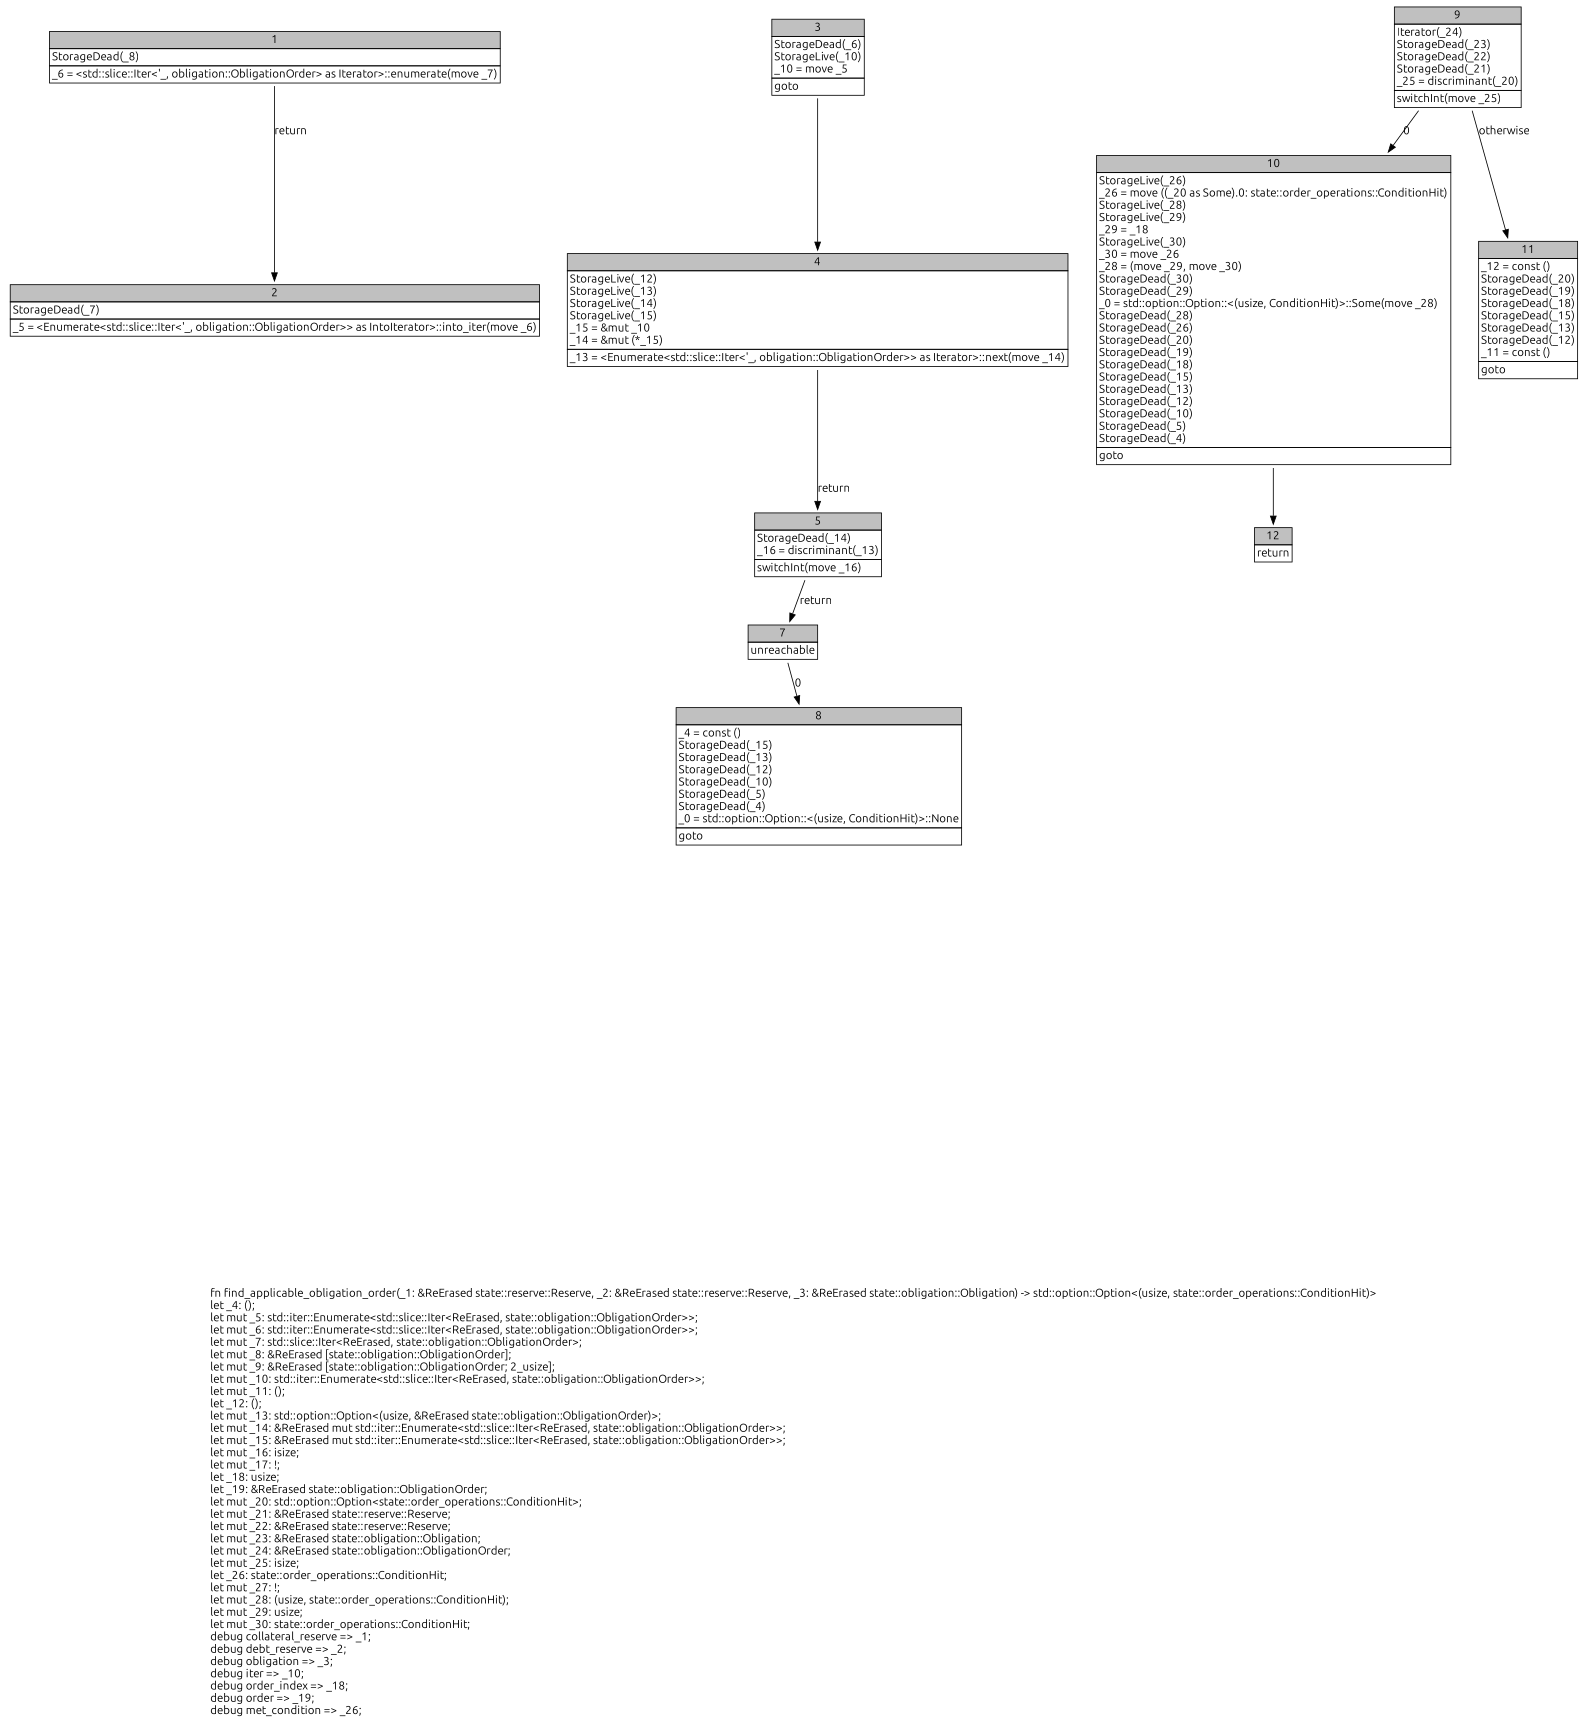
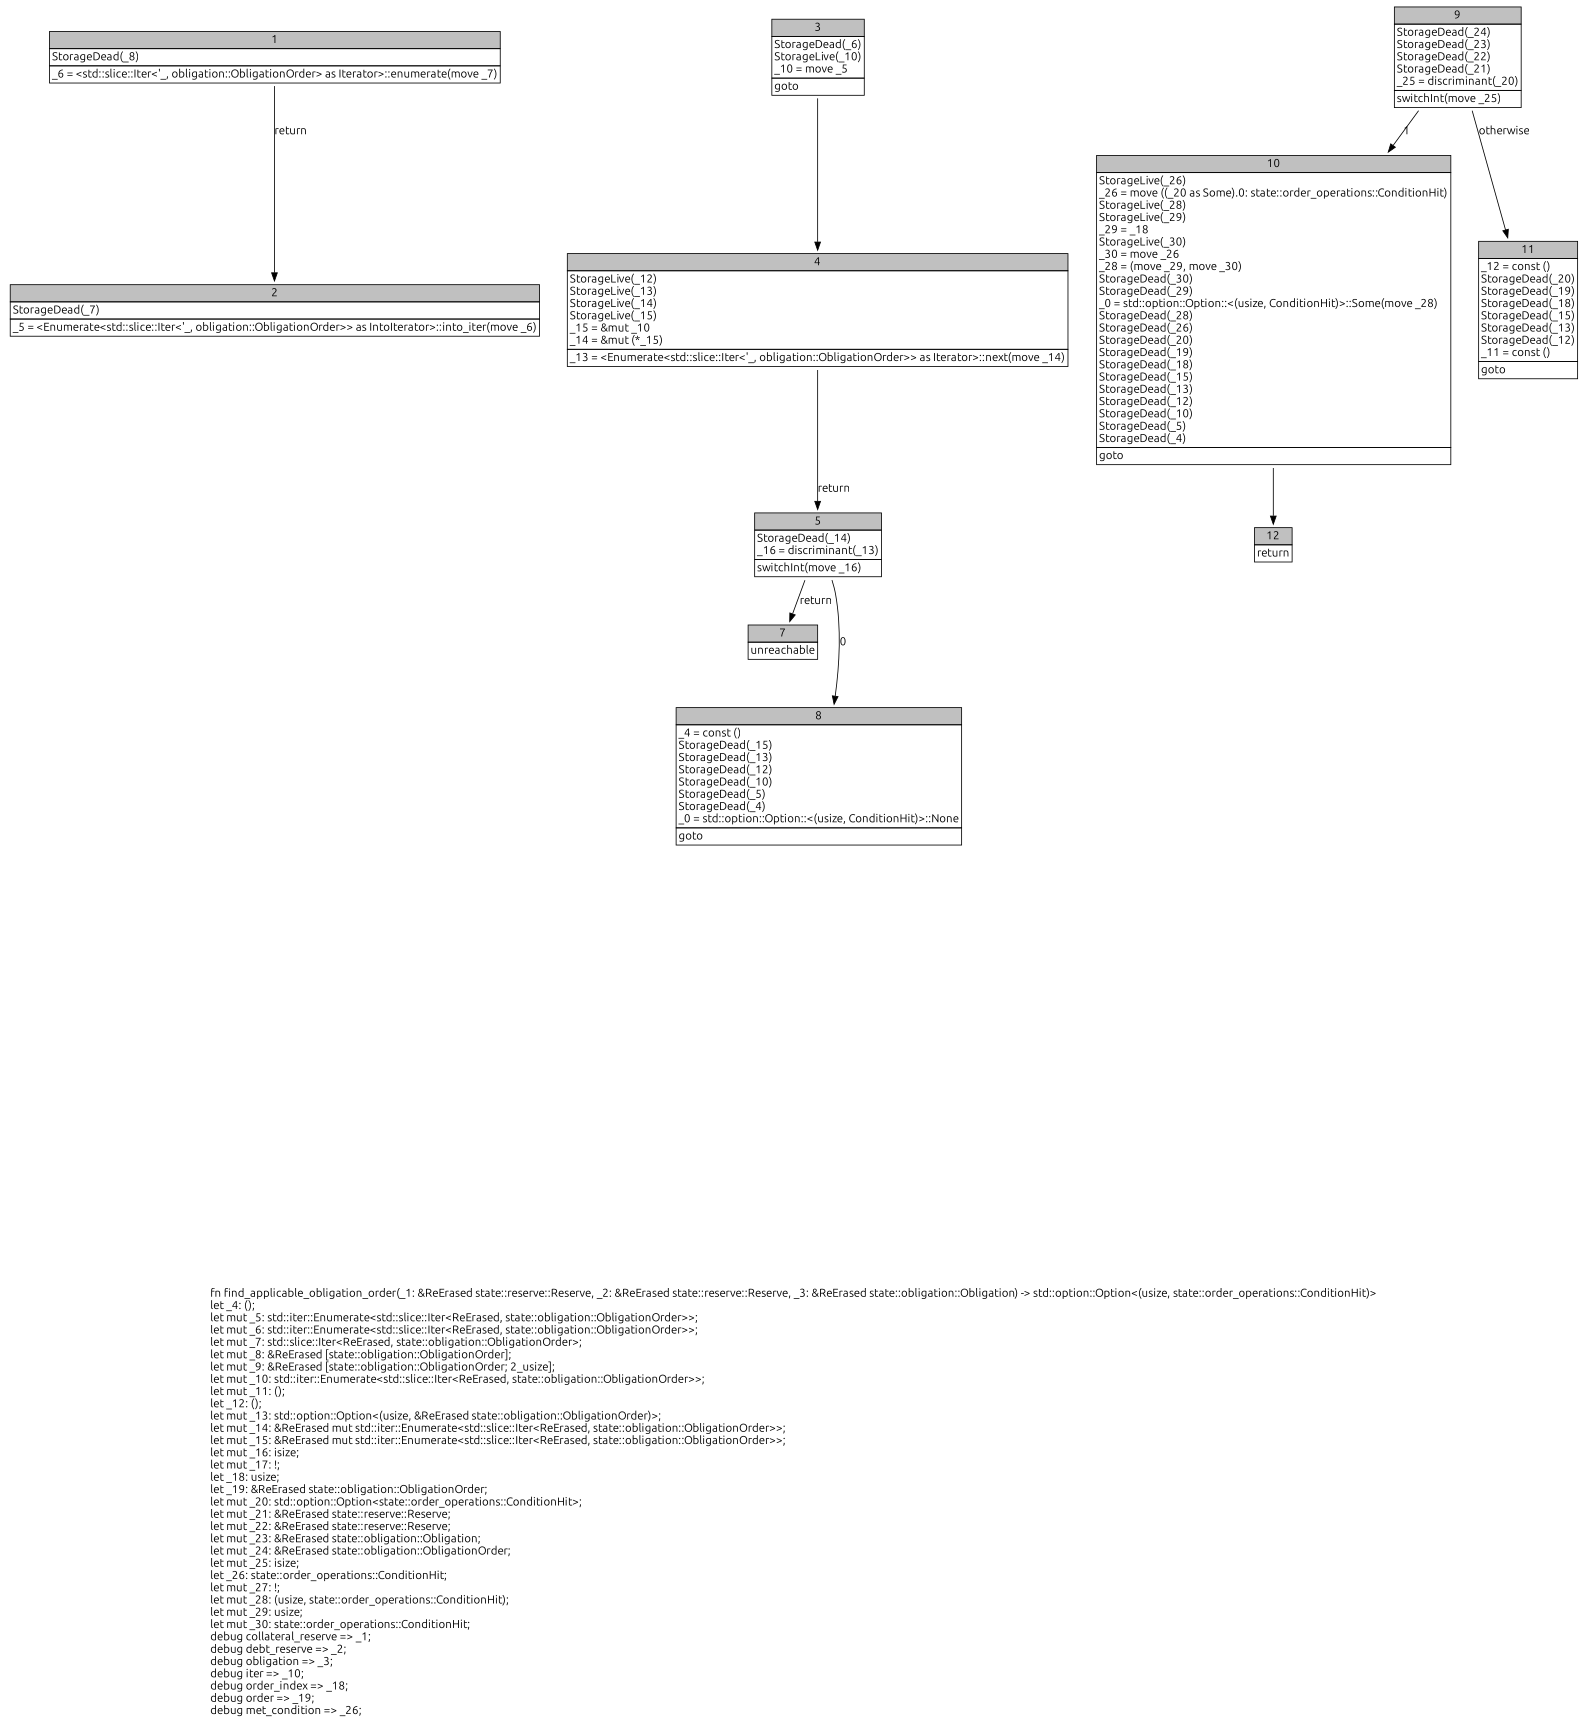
node "9": text "Iterator(_24)" -> "StorageDead(_24)"
edge "9" -> "10": label "0" -> "1"
edge "7" -> "8": now "5" -> "8"
